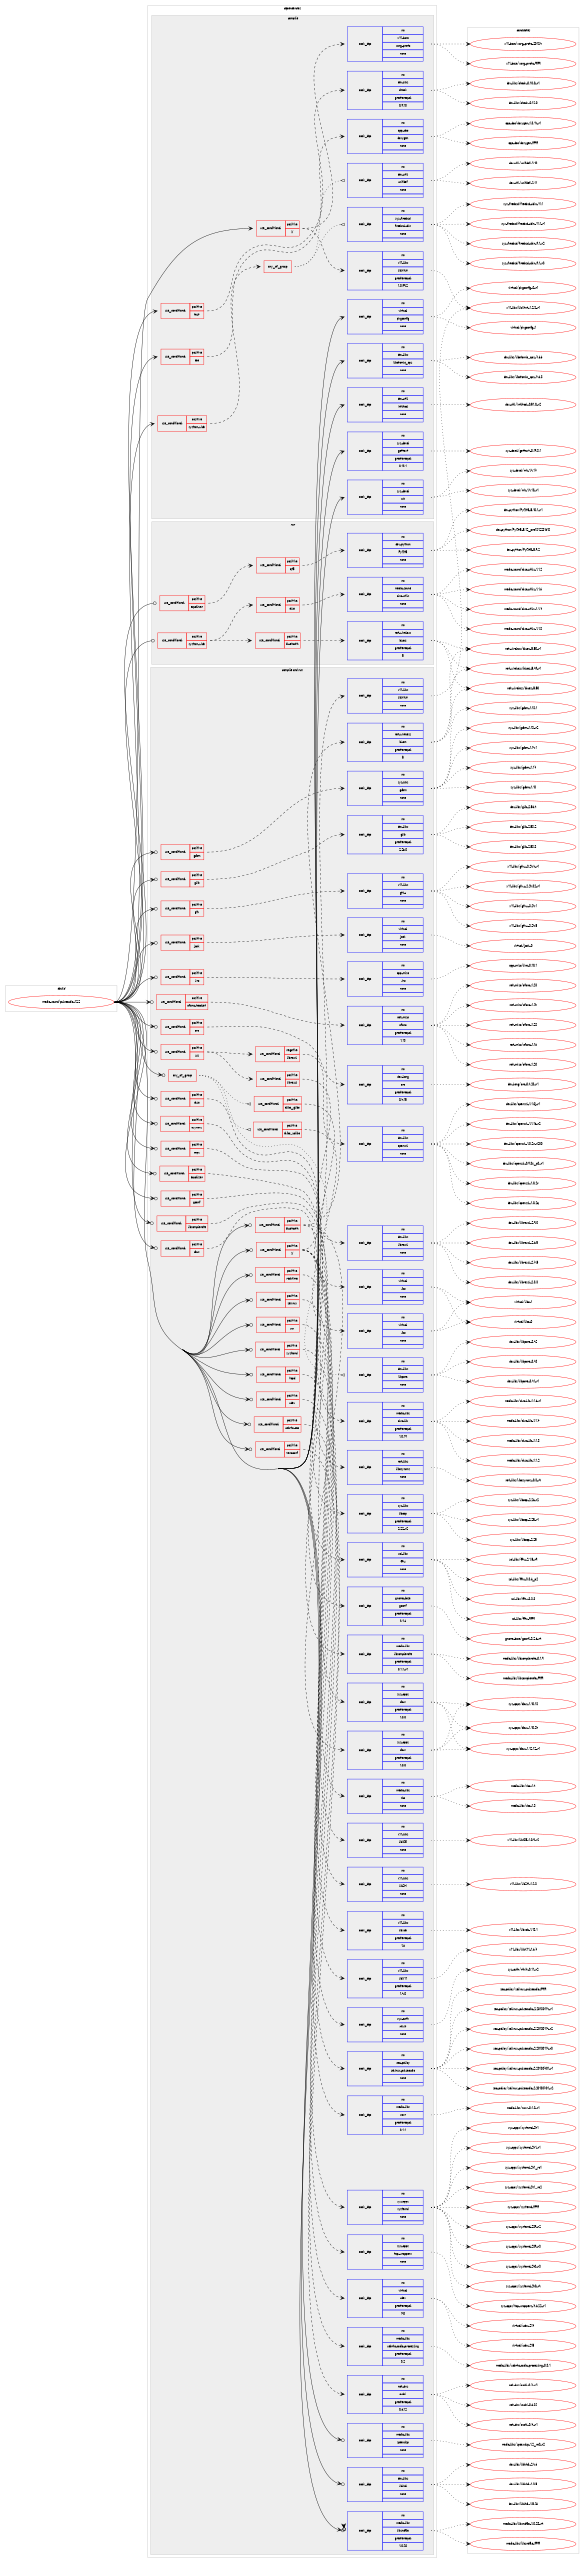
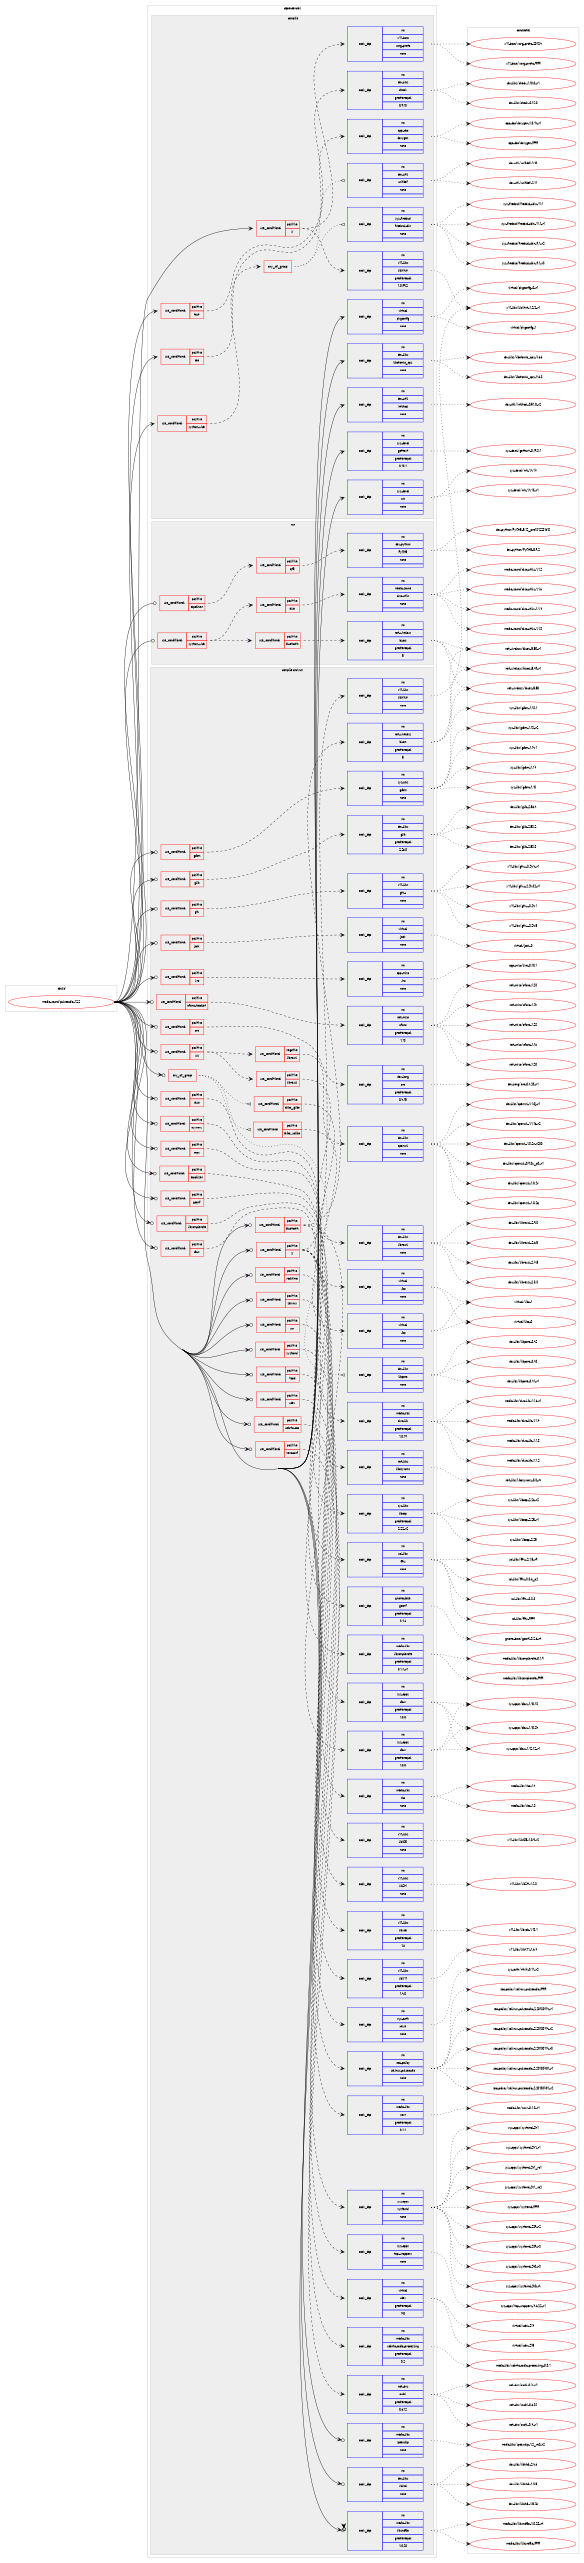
node "dev-libs/check-0.10.0-r1": label "dev-libs/check-0.10.0-r1" -> "dev-libs/check-1.10.0-r1"
node "dev-python/PyQt5-5.10.1-r1": removed
